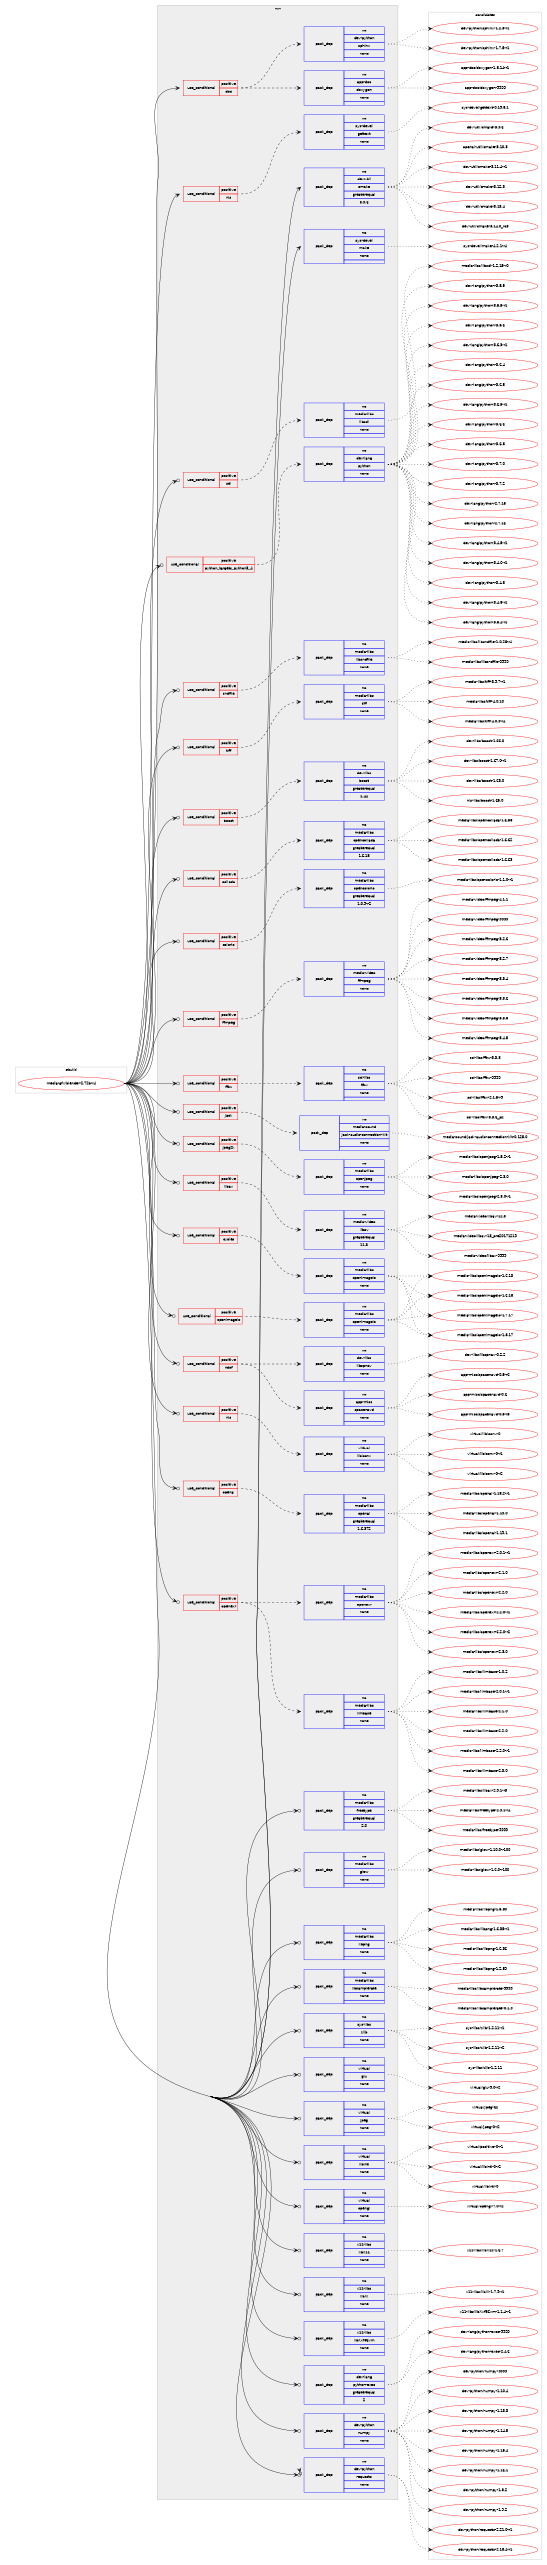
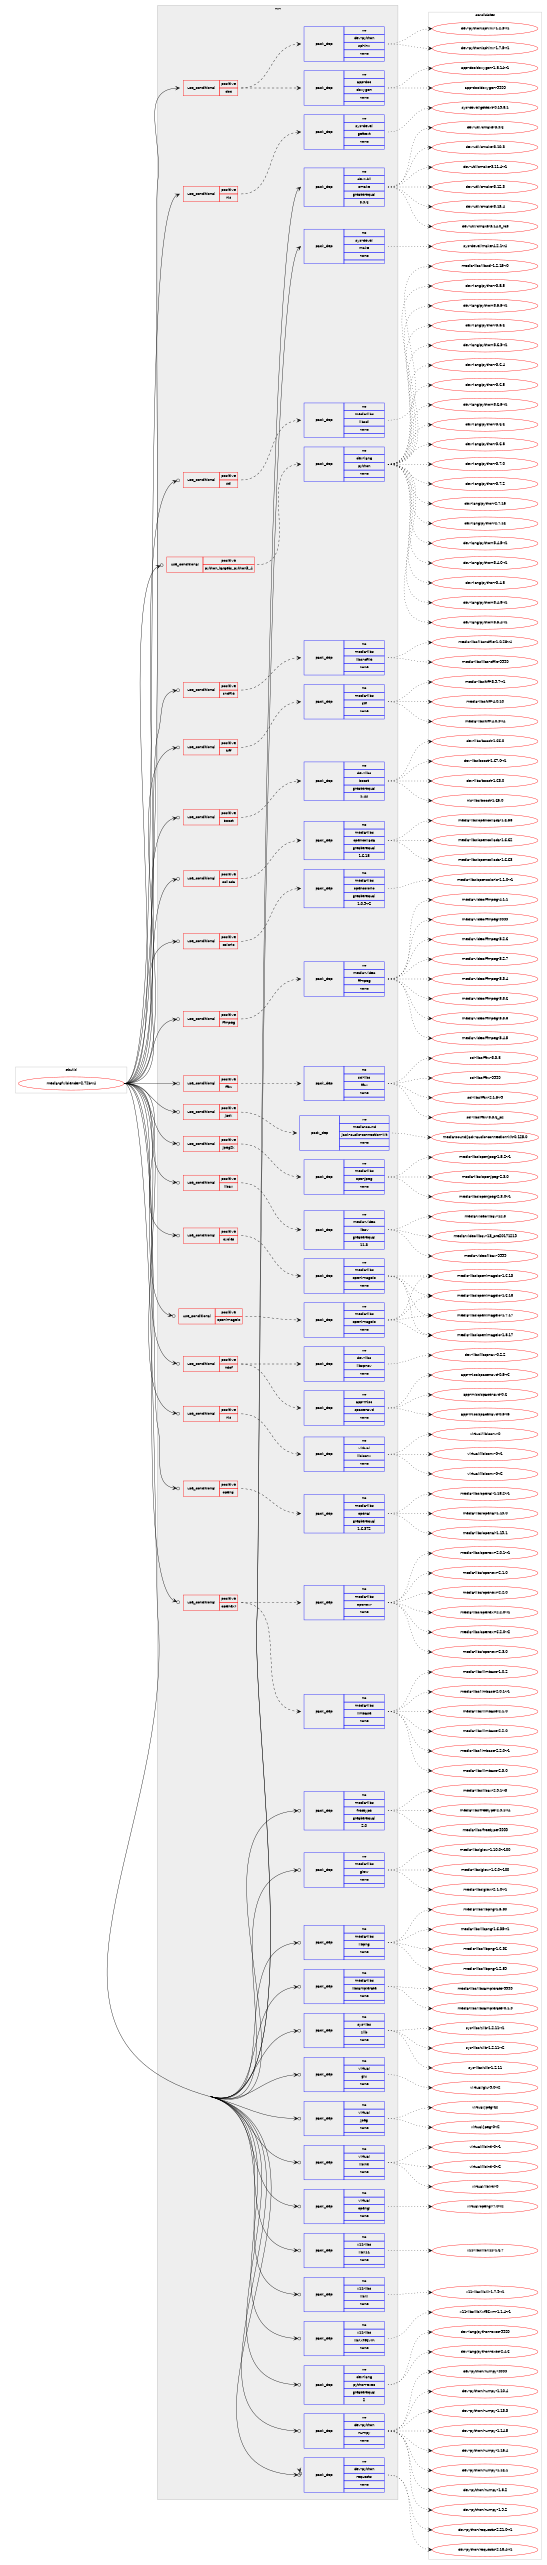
node "openal-util/cmake-3.10.3": label "openal-util/cmake-3.10.3" -> "dev-util/cmake-3.10.3"
node "media-libs/glew-2.1.0-r1": added
node "virtual/positive-0-r1": label "virtual/positive-0-r1" -> "virtual/libintl-0-r1"
